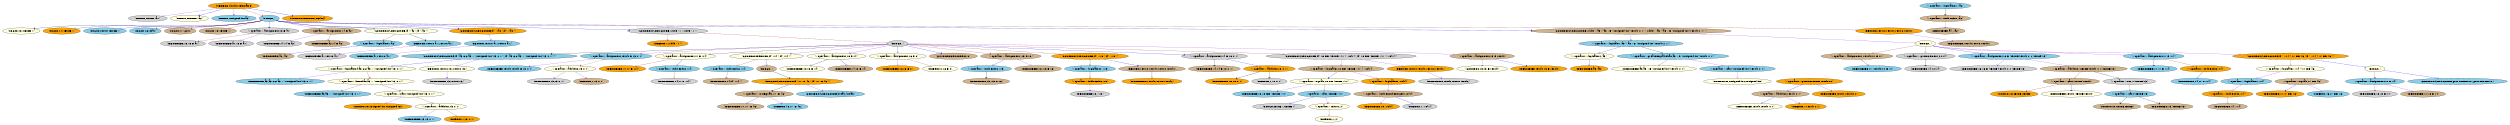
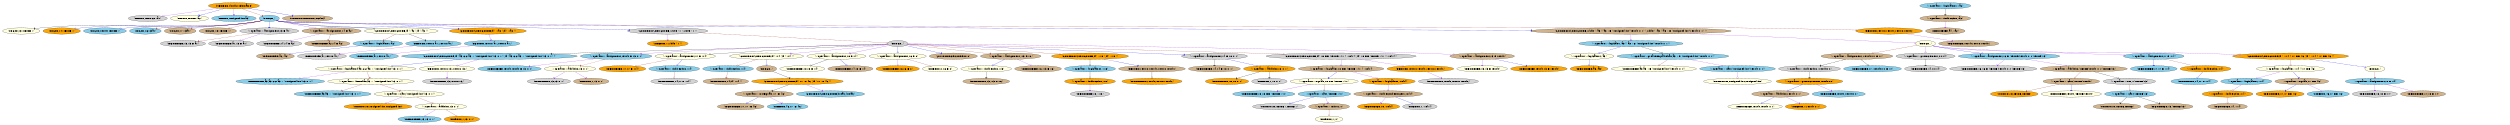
node "(PARAM,_BYTE *a1)": label "(PARAM,_BYTE *a1)" -> "(PARAM,_BLOCK *a1)"
node "(PARAM,_LABEL *a2)": label "(PARAM,_LABEL *a2)" -> "(PARAM,_BYTE *a2)"
node "(METHOD_RETURN,__cdecl)": fillcolor orange -> tan
node "(LOCAL,v7: goto)": label "(LOCAL,v7: goto)" -> "(LOCAL,v7: char)"
node "(CONTROL_RETURN,if ( *v4 ),if ( *v4 ))": label "(CONTROL_RETURN,if ( *v4 ),if ( *v4 ))" -> "(CONTROL_STRUCTURE,if ( *v4 ),if ( *v4 ))"
node "(<operator>.indirection,*v3)": fillcolor skyblue -> lightyellow
node "(CONTROL,v3,v3 = result)": label "(CONTROL,v3,v3 = result)" -> "(IDENTIFIER,v3,v3 = result)"
node "(<operator>.indirection,*result++)": added
edge "(<operator>.logicalOr,!*v4 || v7 == 46)" -> "(<operator>.equals,v7 == 46)": added
node "(TARGET_STRUCTURE,if ( v7 != 46 ),if ( v7 != 46 ))": label "(TARGET_STRUCTURE,if ( v7 != 46 ),if ( v7 != 46 ))" -> "(CONTROL_STRUCTURE,if ( v7 != 46 ),if ( v7 != 46 ))"
node "(CONTROL_STRUCTURE,goto LABEL_10;,goto LABEL_10;)": removed
node "(IDENTIFIER,result,result++)": fillcolor orange -> skyblue
node "(BLOCK,_BYTE *,_BYTE *)": label "(BLOCK,_BYTE *,_BYTE *)" -> "(UNKNOWN,_BYTE *,_BYTE *)"
node "(<operator>.minus,-1)": fillcolor lightyellow -> tan
